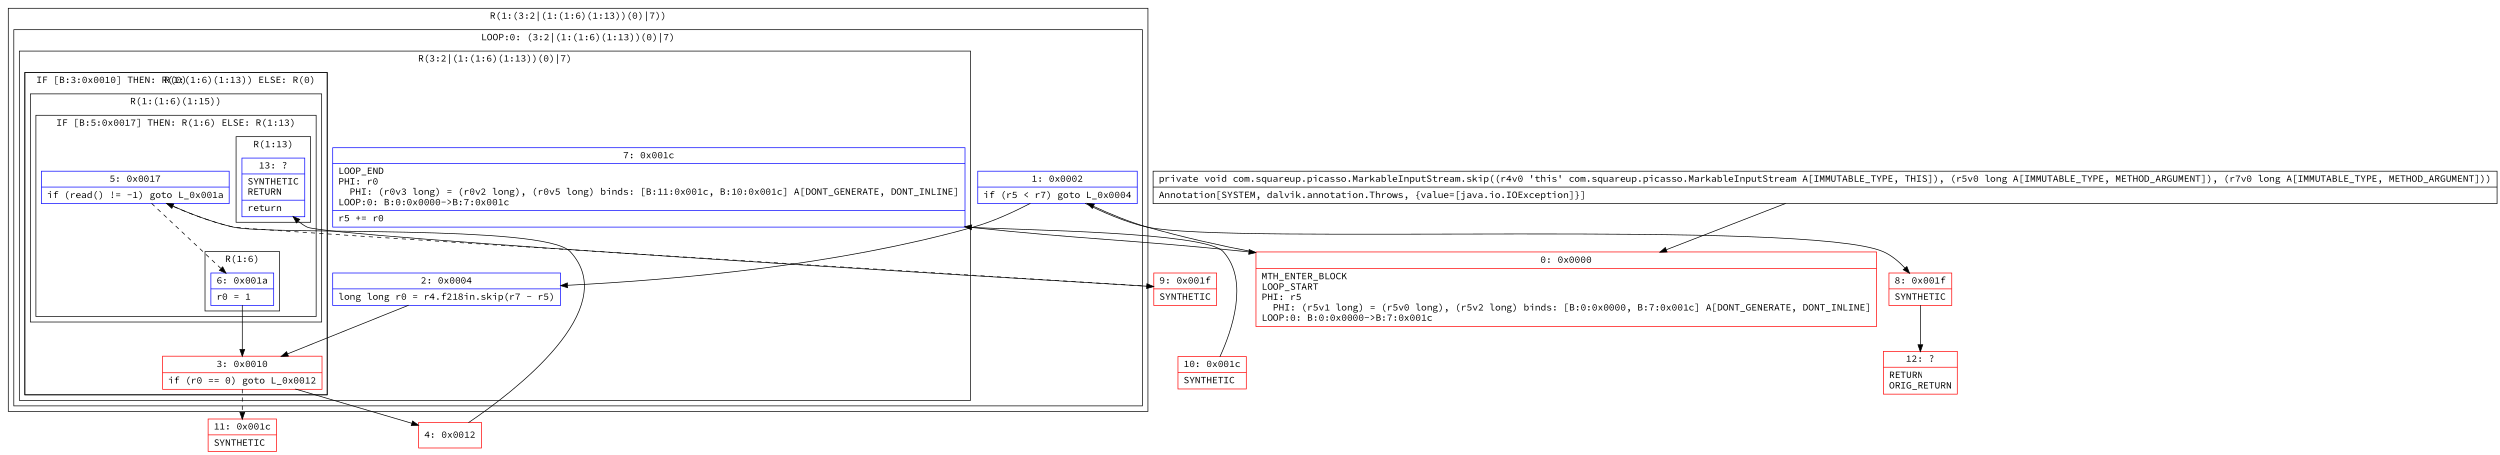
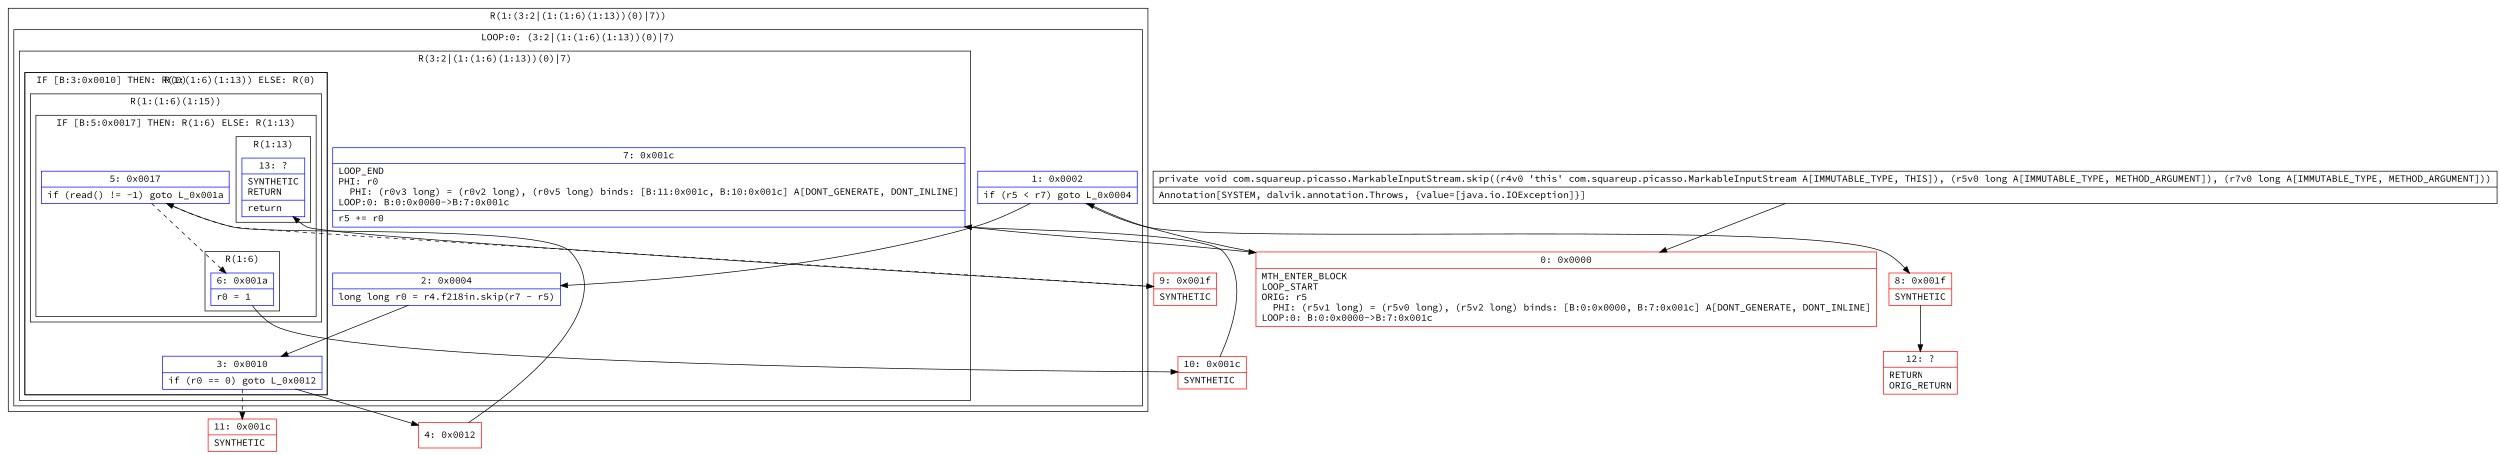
node "0: 0x0000": text "PHI: r5" -> "ORIG: r5"
edge "6: 0x001a" -> "3: 0x0010": now "6: 0x001a" -> "10: 0x001c"
node "3: 0x0010": color red -> blue
